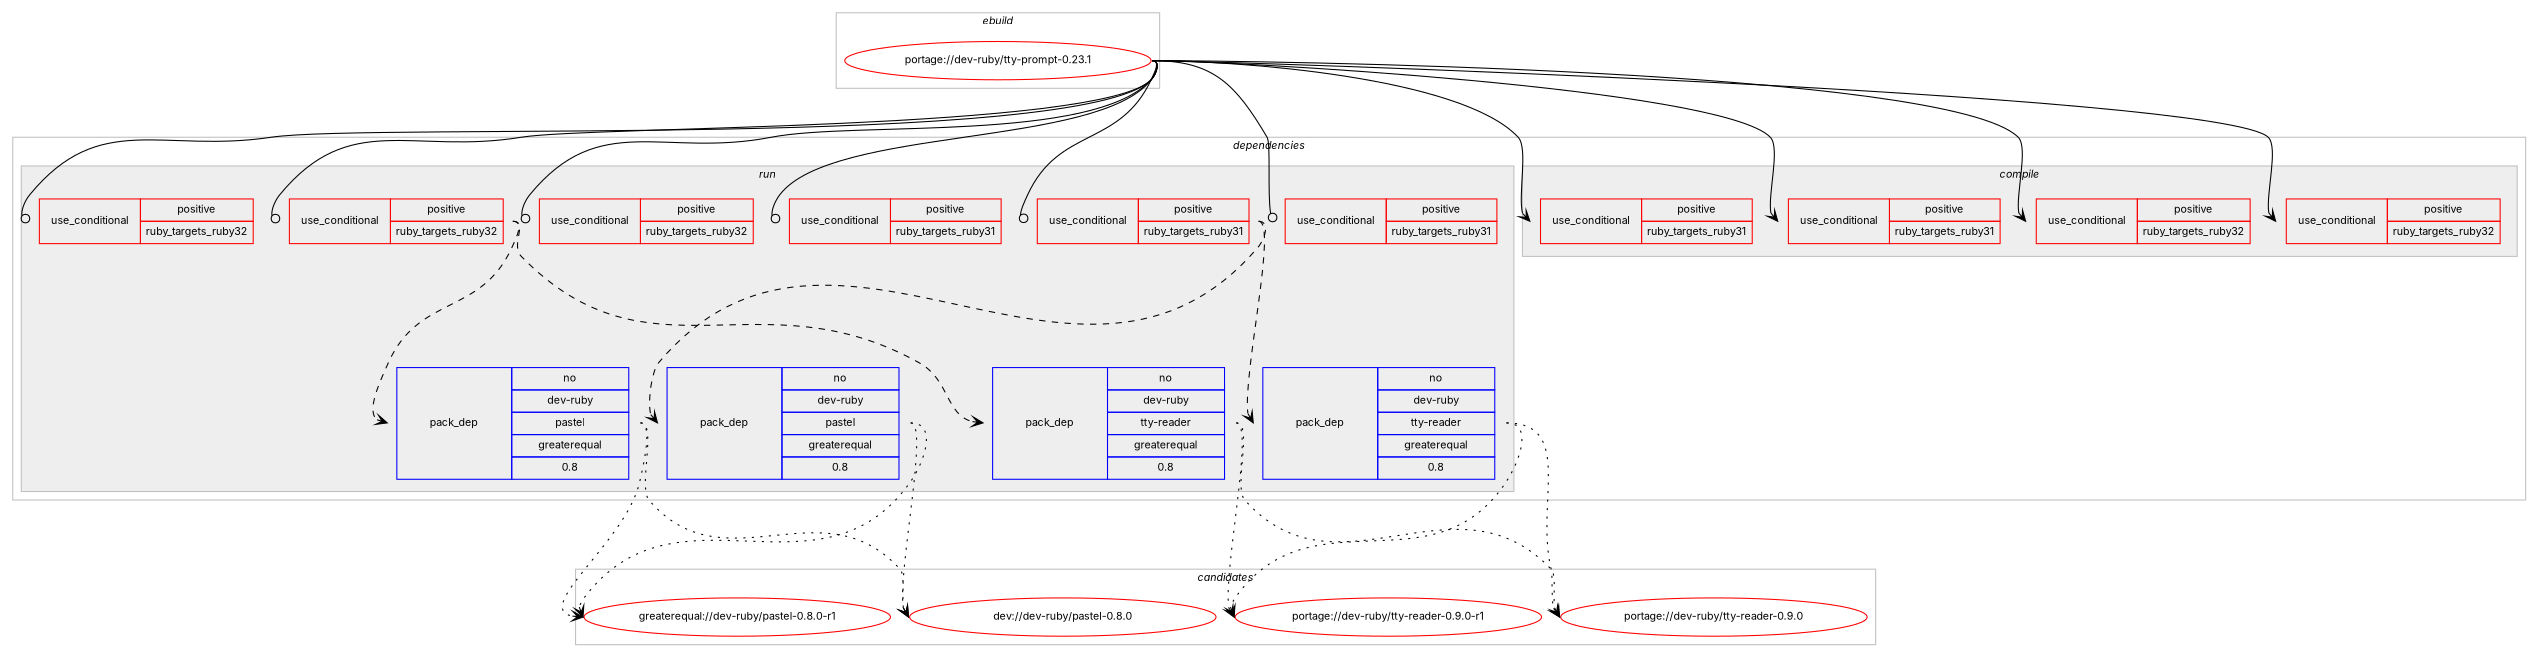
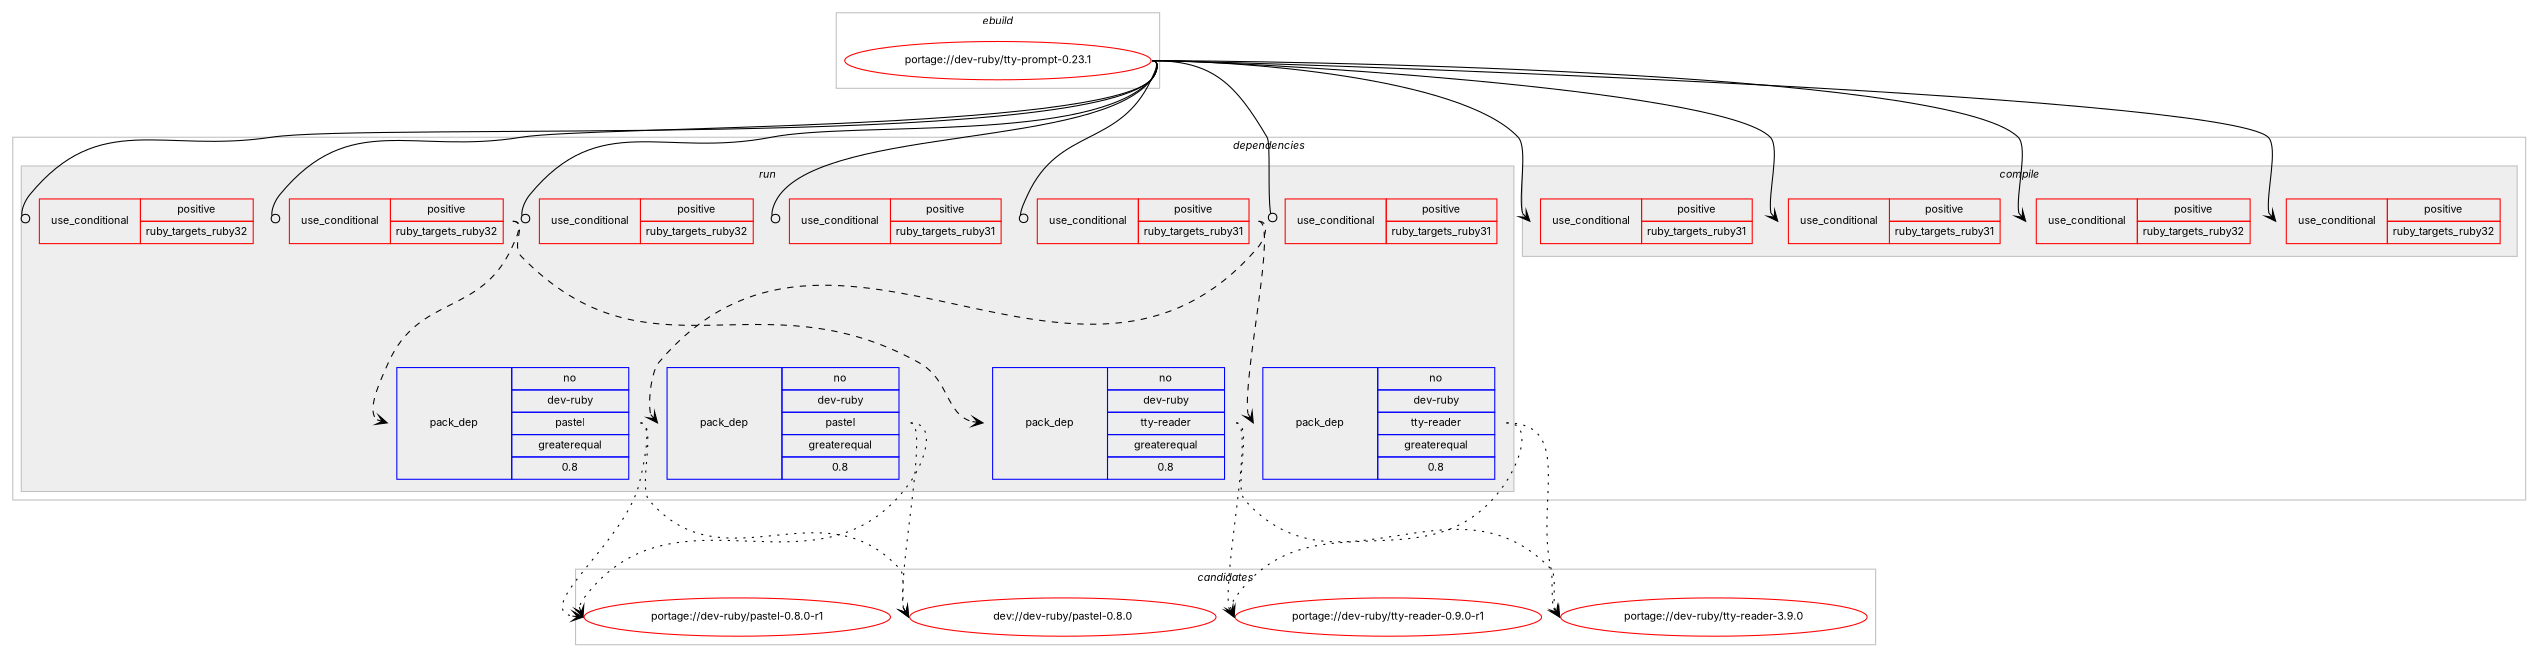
node "greaterequal://dev-ruby/pastel-0.8.0-r1": label "greaterequal://dev-ruby/pastel-0.8.0-r1" -> "portage://dev-ruby/pastel-0.8.0-r1"
node "portage://dev-ruby/tty-reader-0.9.0": label "portage://dev-ruby/tty-reader-0.9.0" -> "portage://dev-ruby/tty-reader-3.9.0"
